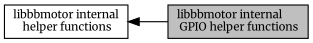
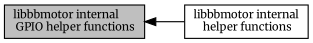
edge "libbbmotor internal GPIO helper functions" -> "libbbmotor internal helper functions": reversed
